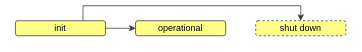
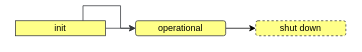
edge "init" -> "shut down": now "init" -> "operational"
node "init": shape rounded rectangle -> rectangle
edge "operational" -> "shut down": added
